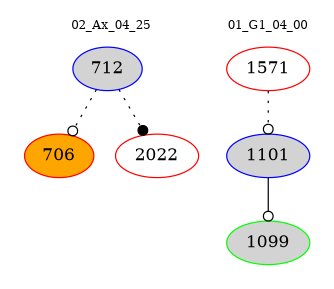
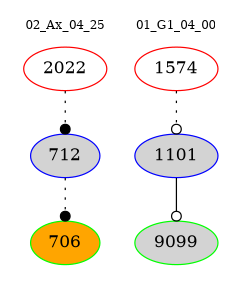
node "1571": label "1571" -> "1574"
edge "712" -> "706": arrowhead odot -> dot
edge "712" -> "2022": reversed
node "706": color red -> green
node "1099": label "1099" -> "9099"
